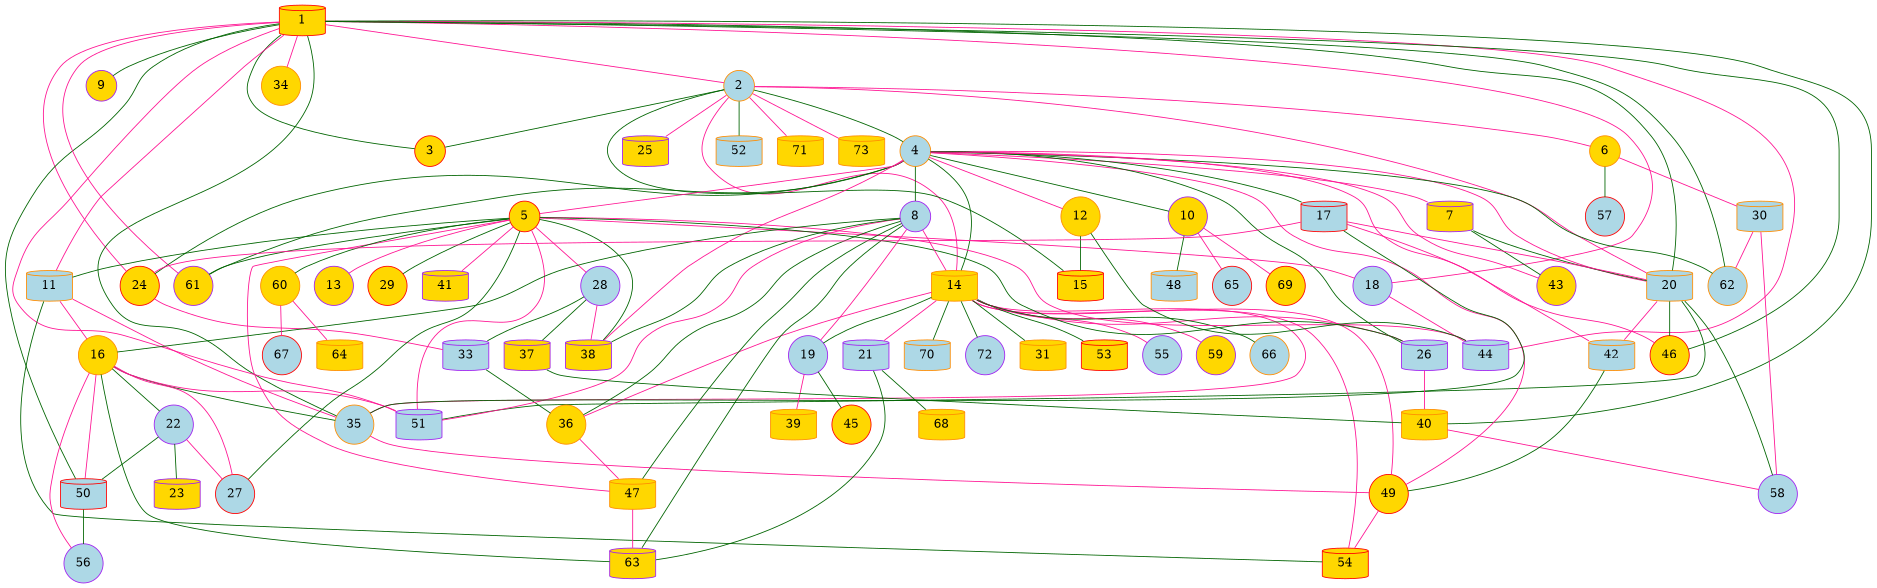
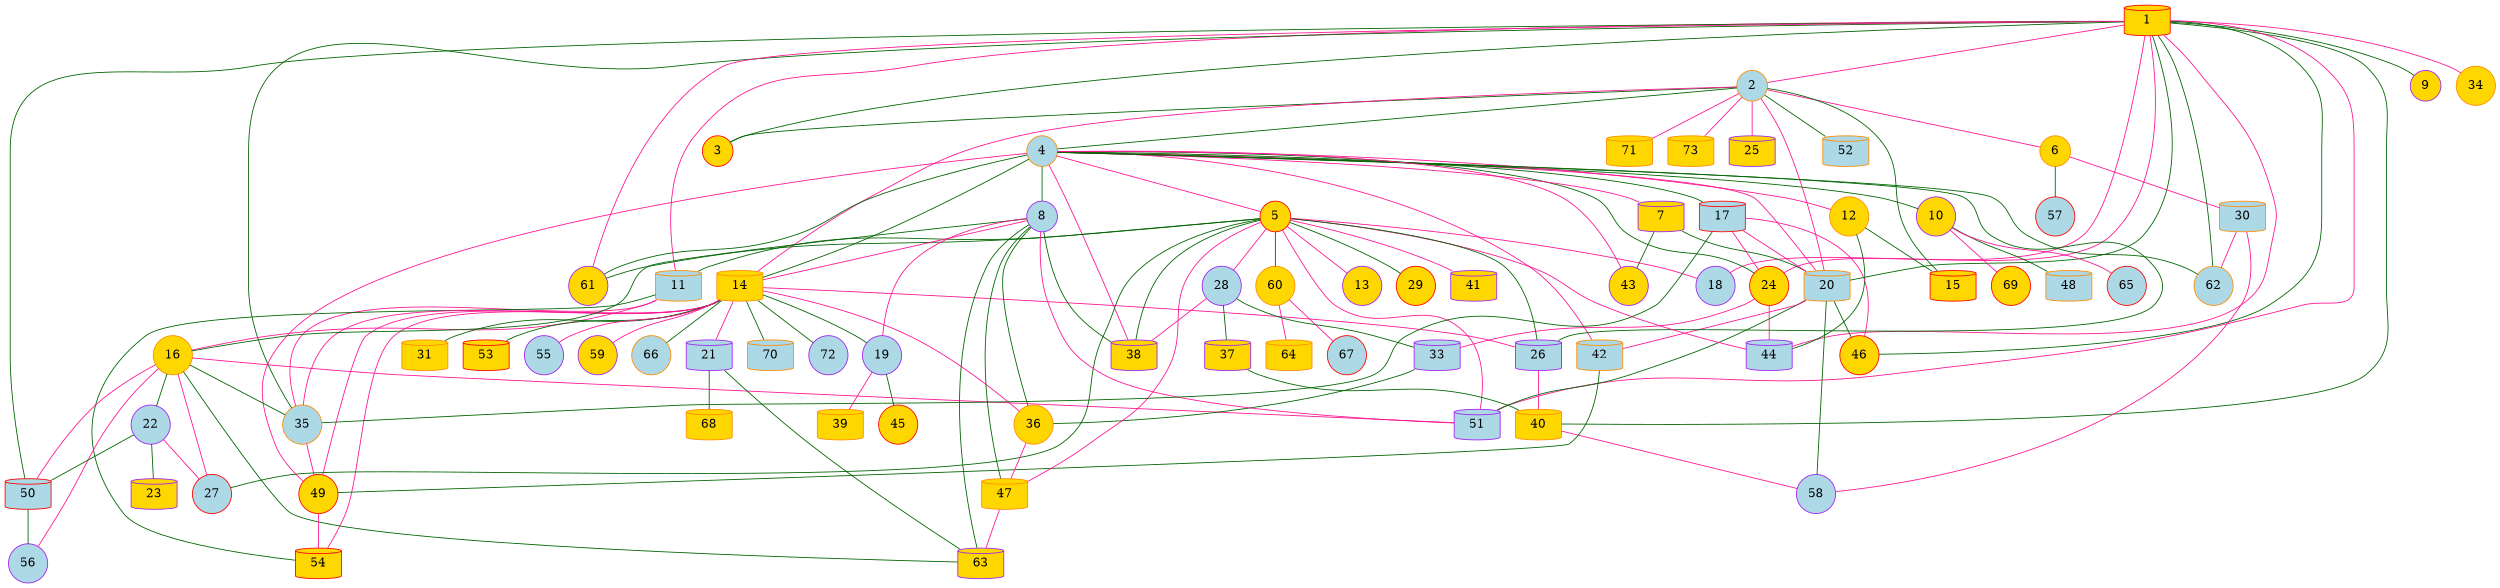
edge "18" -- "44": now "24" -- "44"
